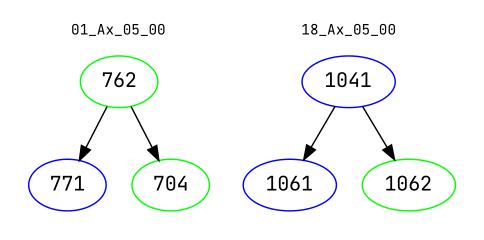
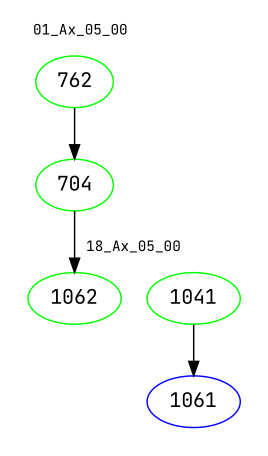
node "1041": color blue -> green
edge "1041" -> "1062": now "704" -> "1062"
node "771": removed
